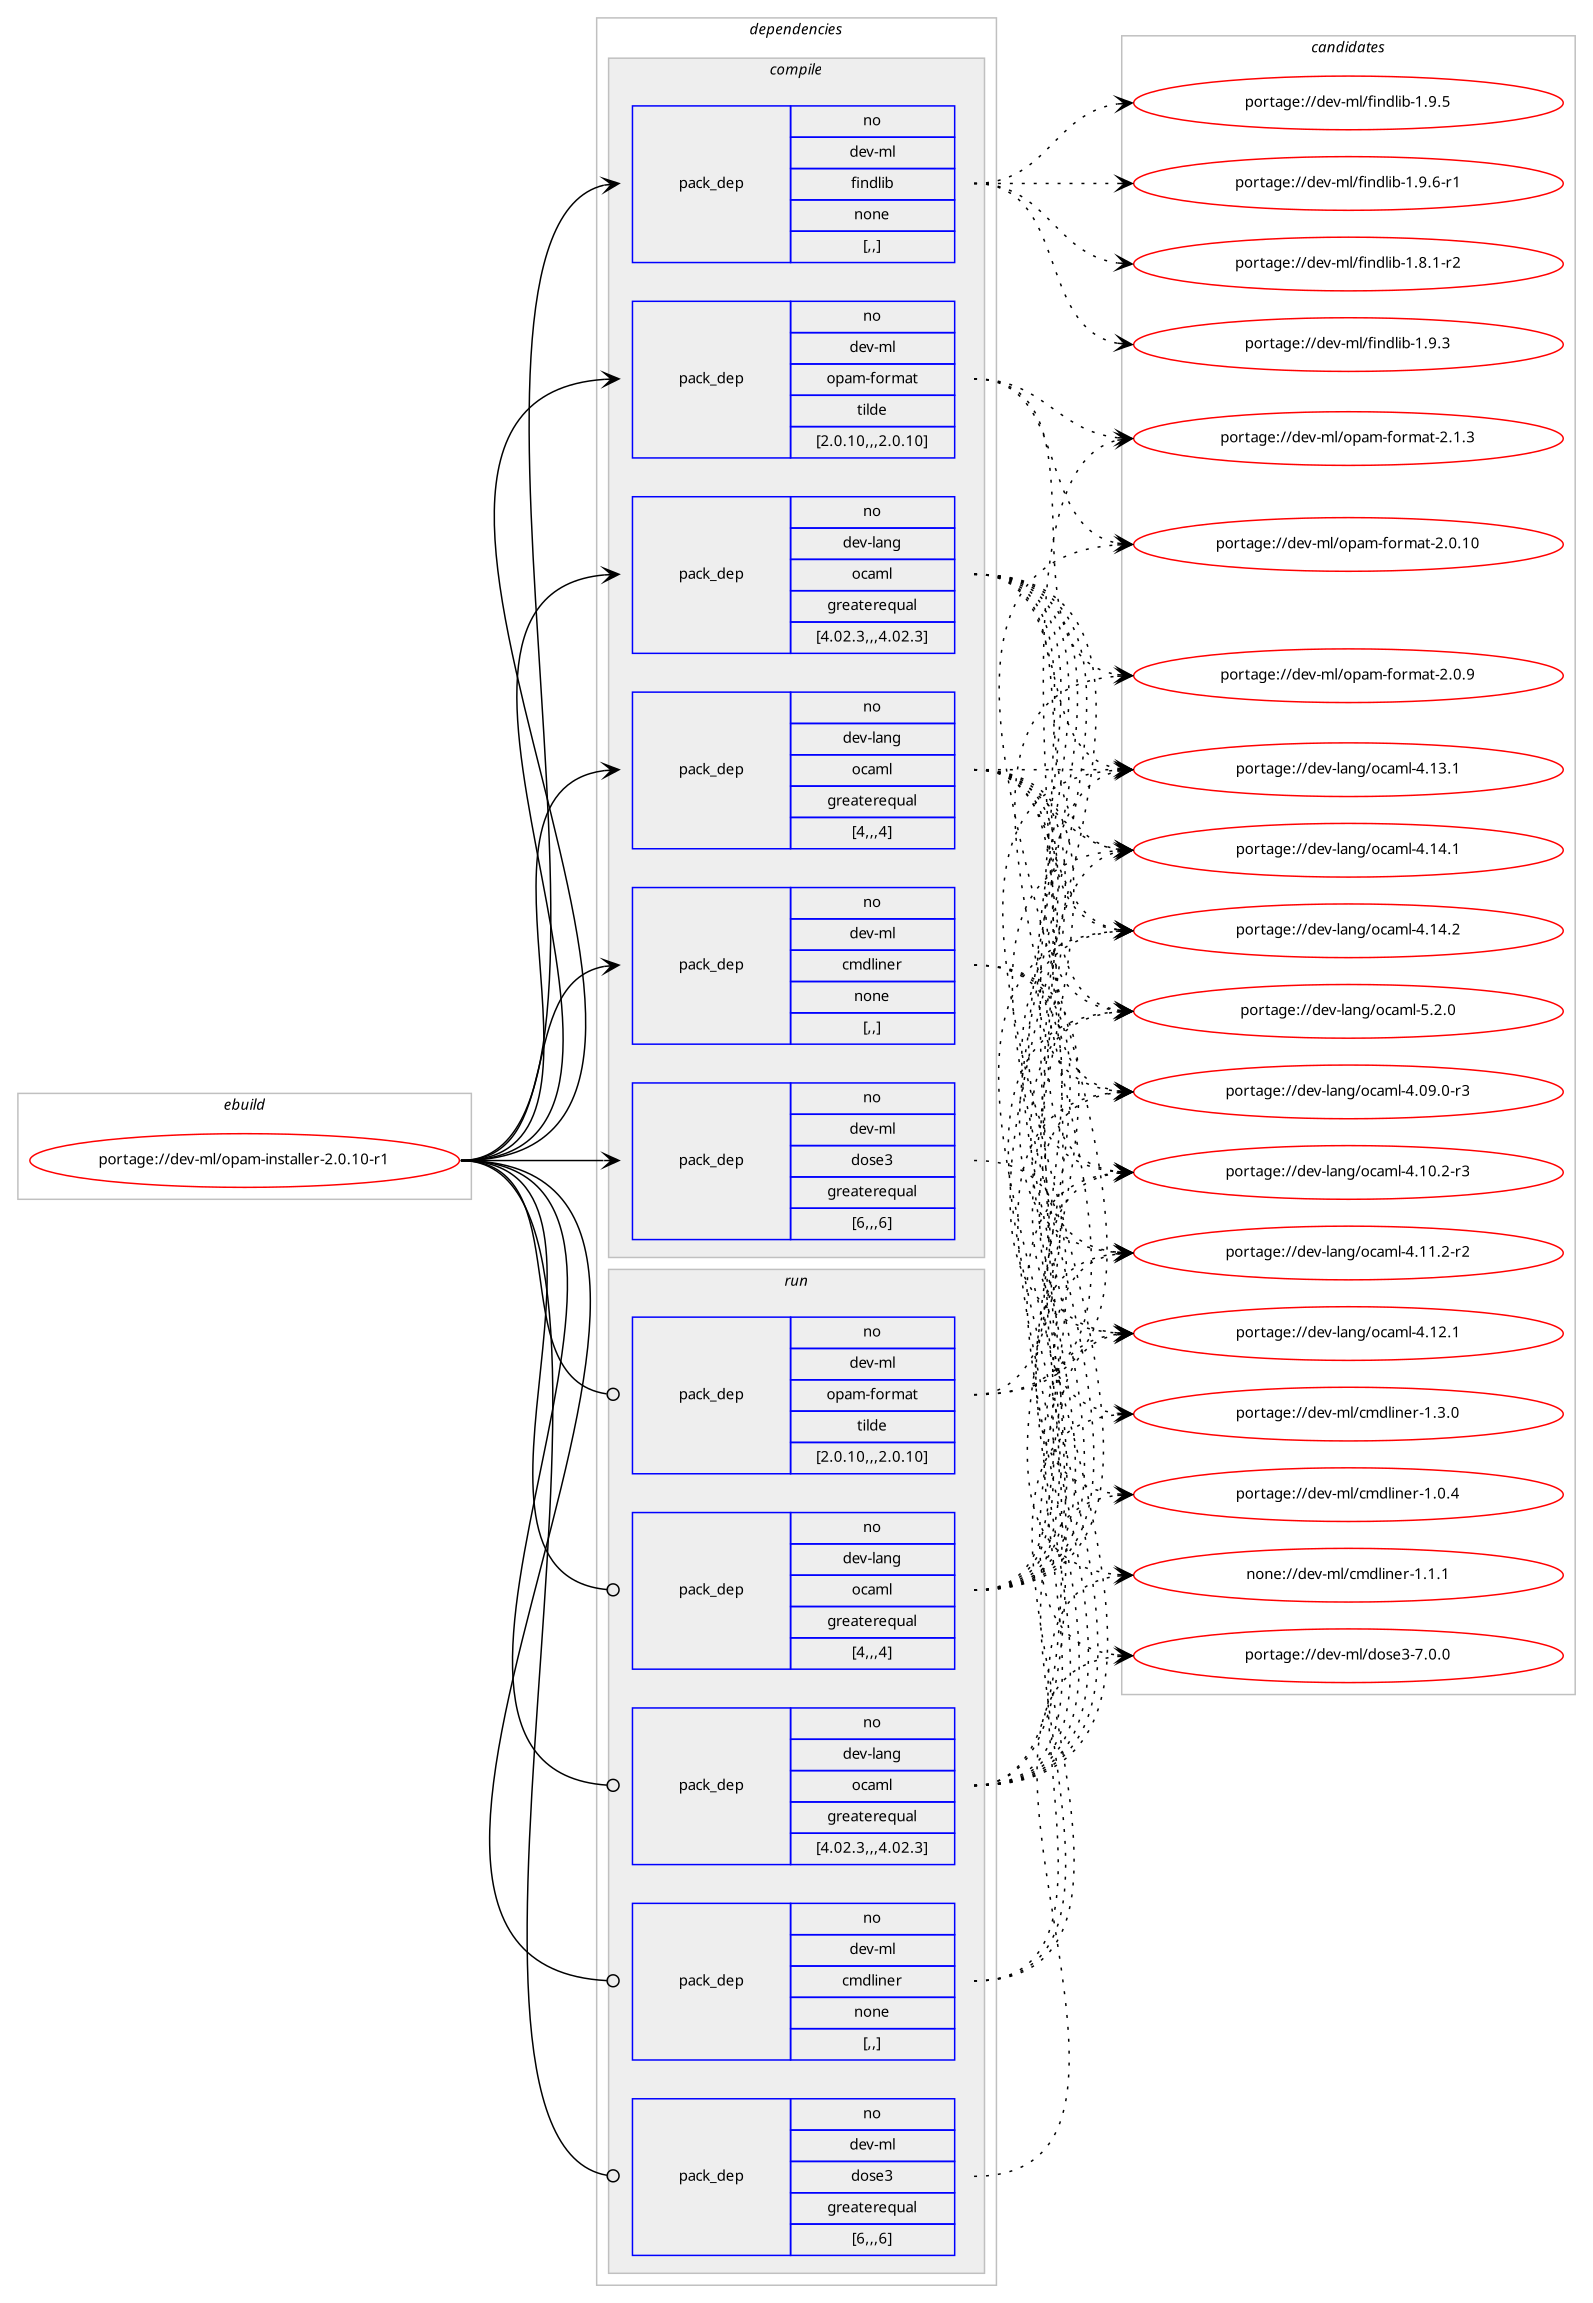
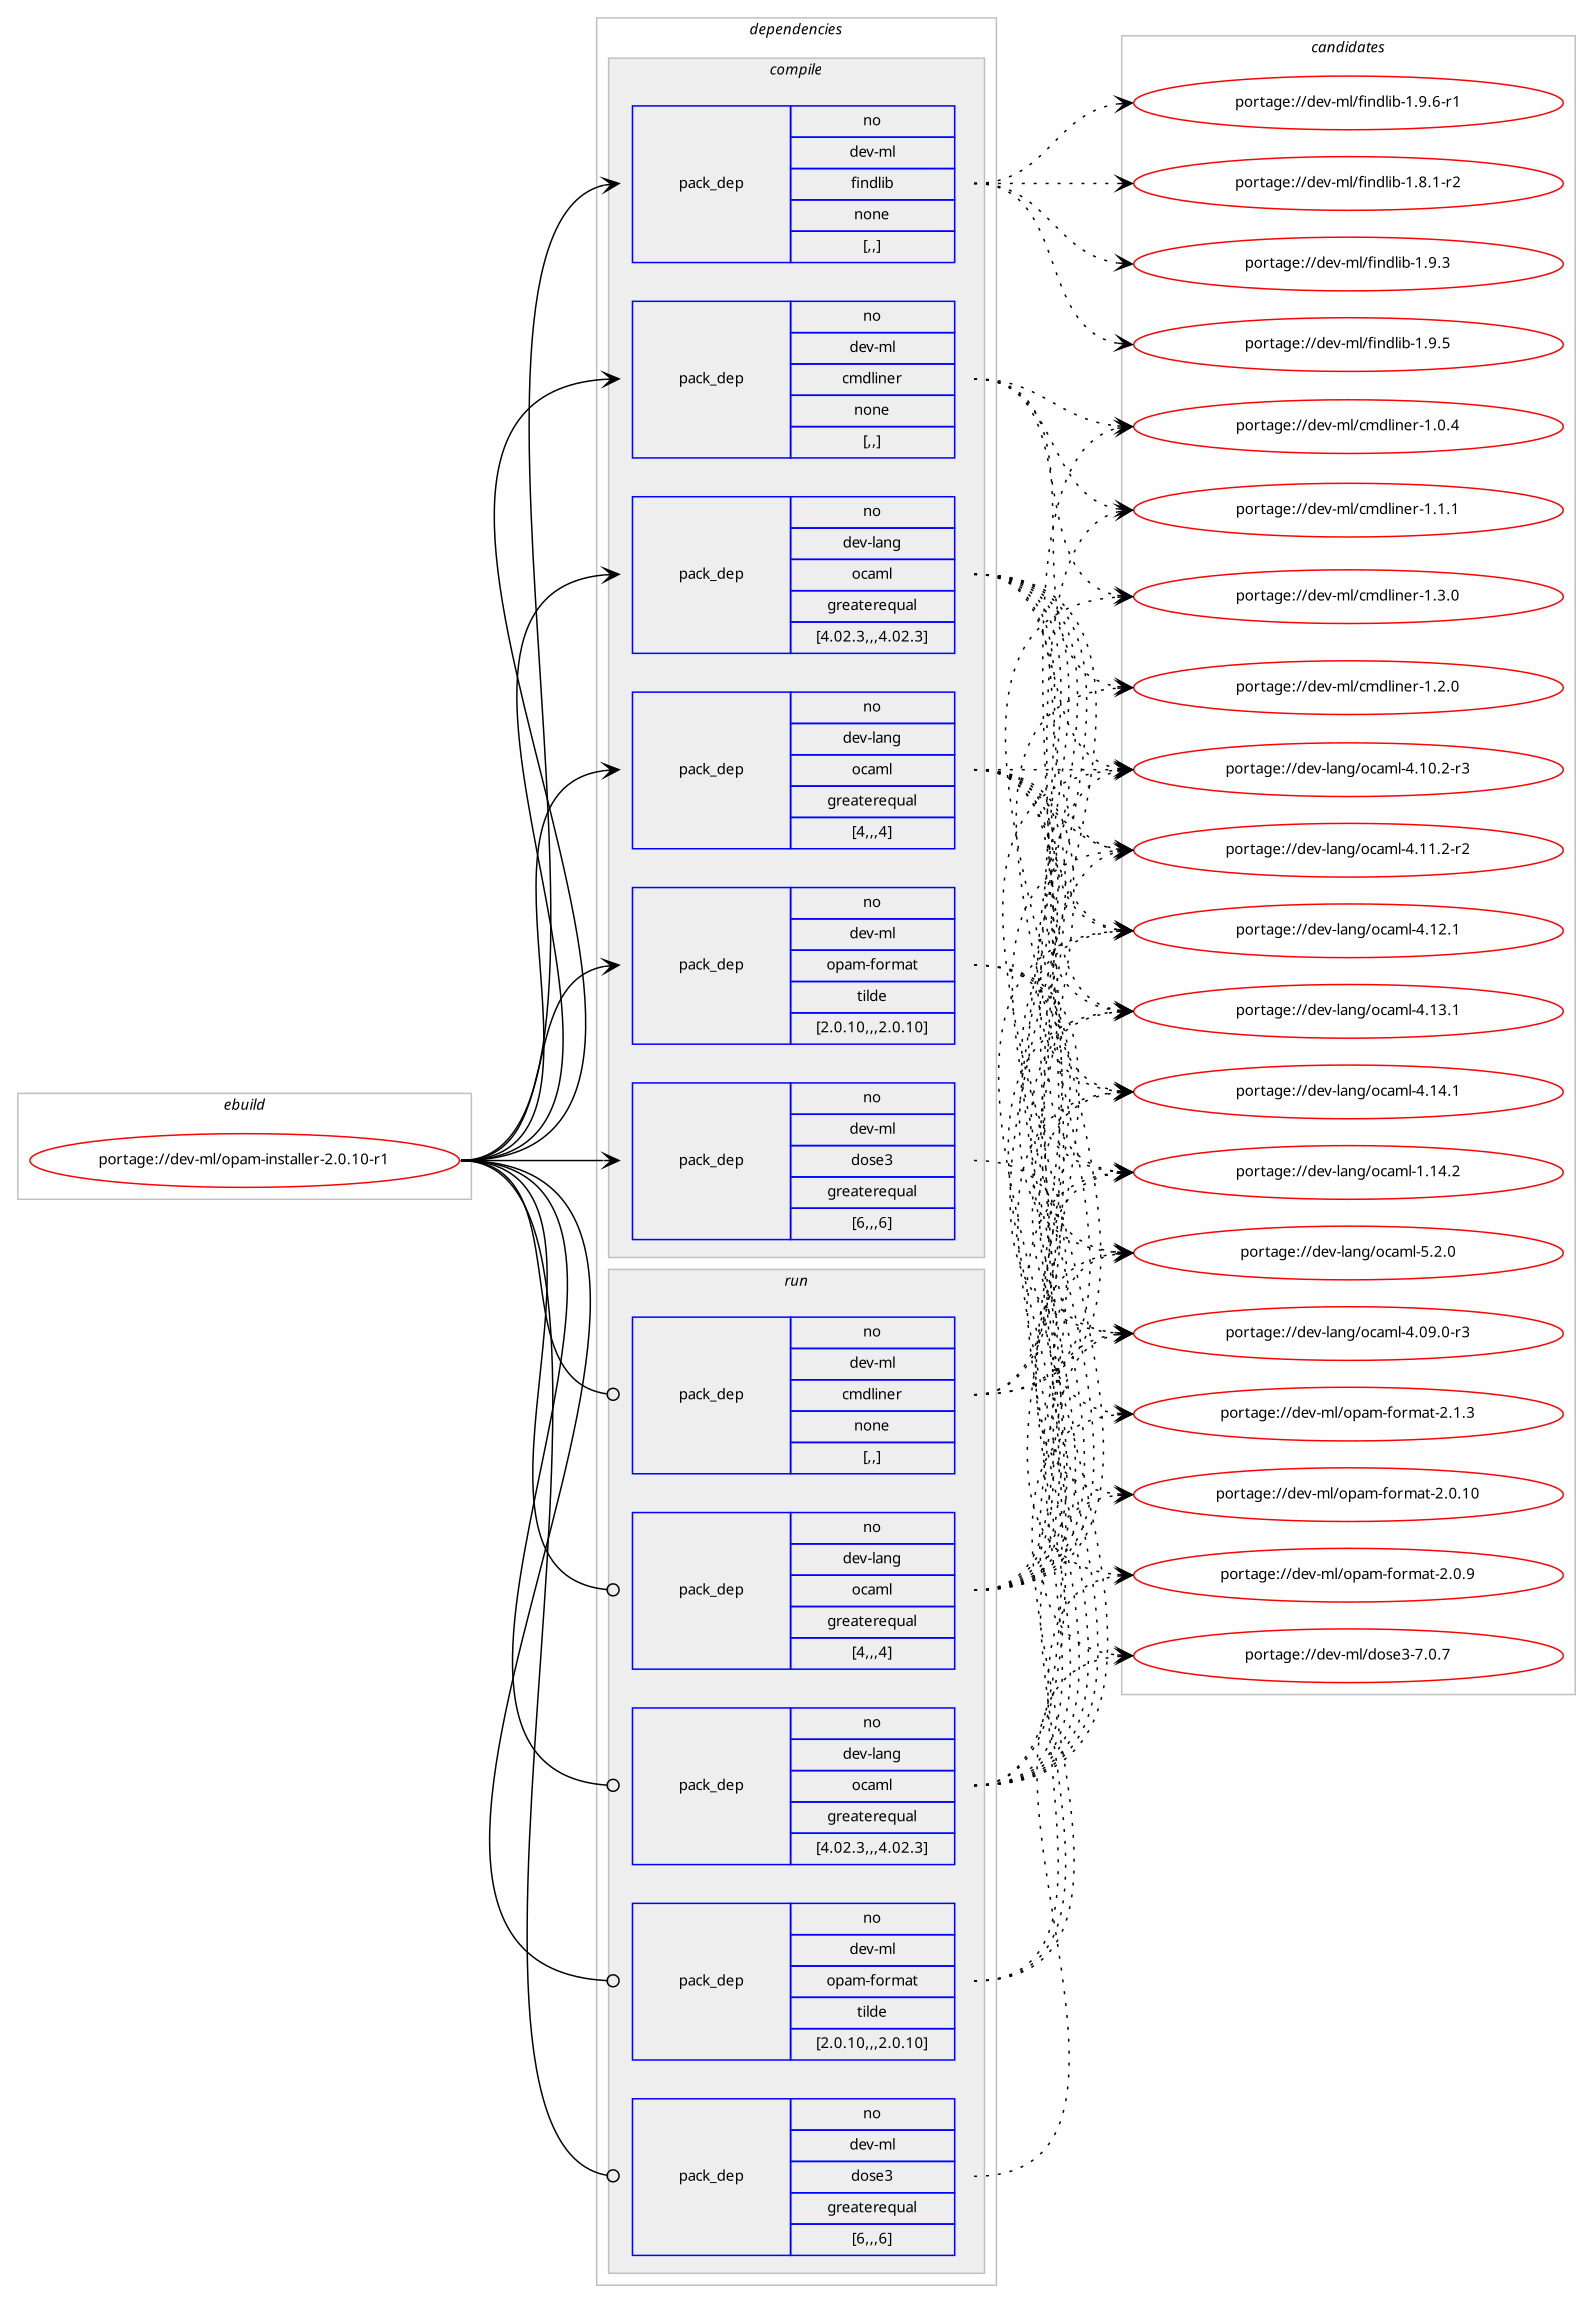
node "portage://dev-ml/cmdliner-1.2.0": added
node "portage://dev-lang/ocaml-4.14.2": label "portage://dev-lang/ocaml-4.14.2" -> "portage://dev-lang/ocaml-1.14.2"
node "none://dev-ml/cmdliner-1.1.1": label "none://dev-ml/cmdliner-1.1.1" -> "portage://dev-ml/cmdliner-1.1.1"
node "portage://dev-ml/dose3-7.0.0": label "portage://dev-ml/dose3-7.0.0" -> "portage://dev-ml/dose3-7.0.7"
